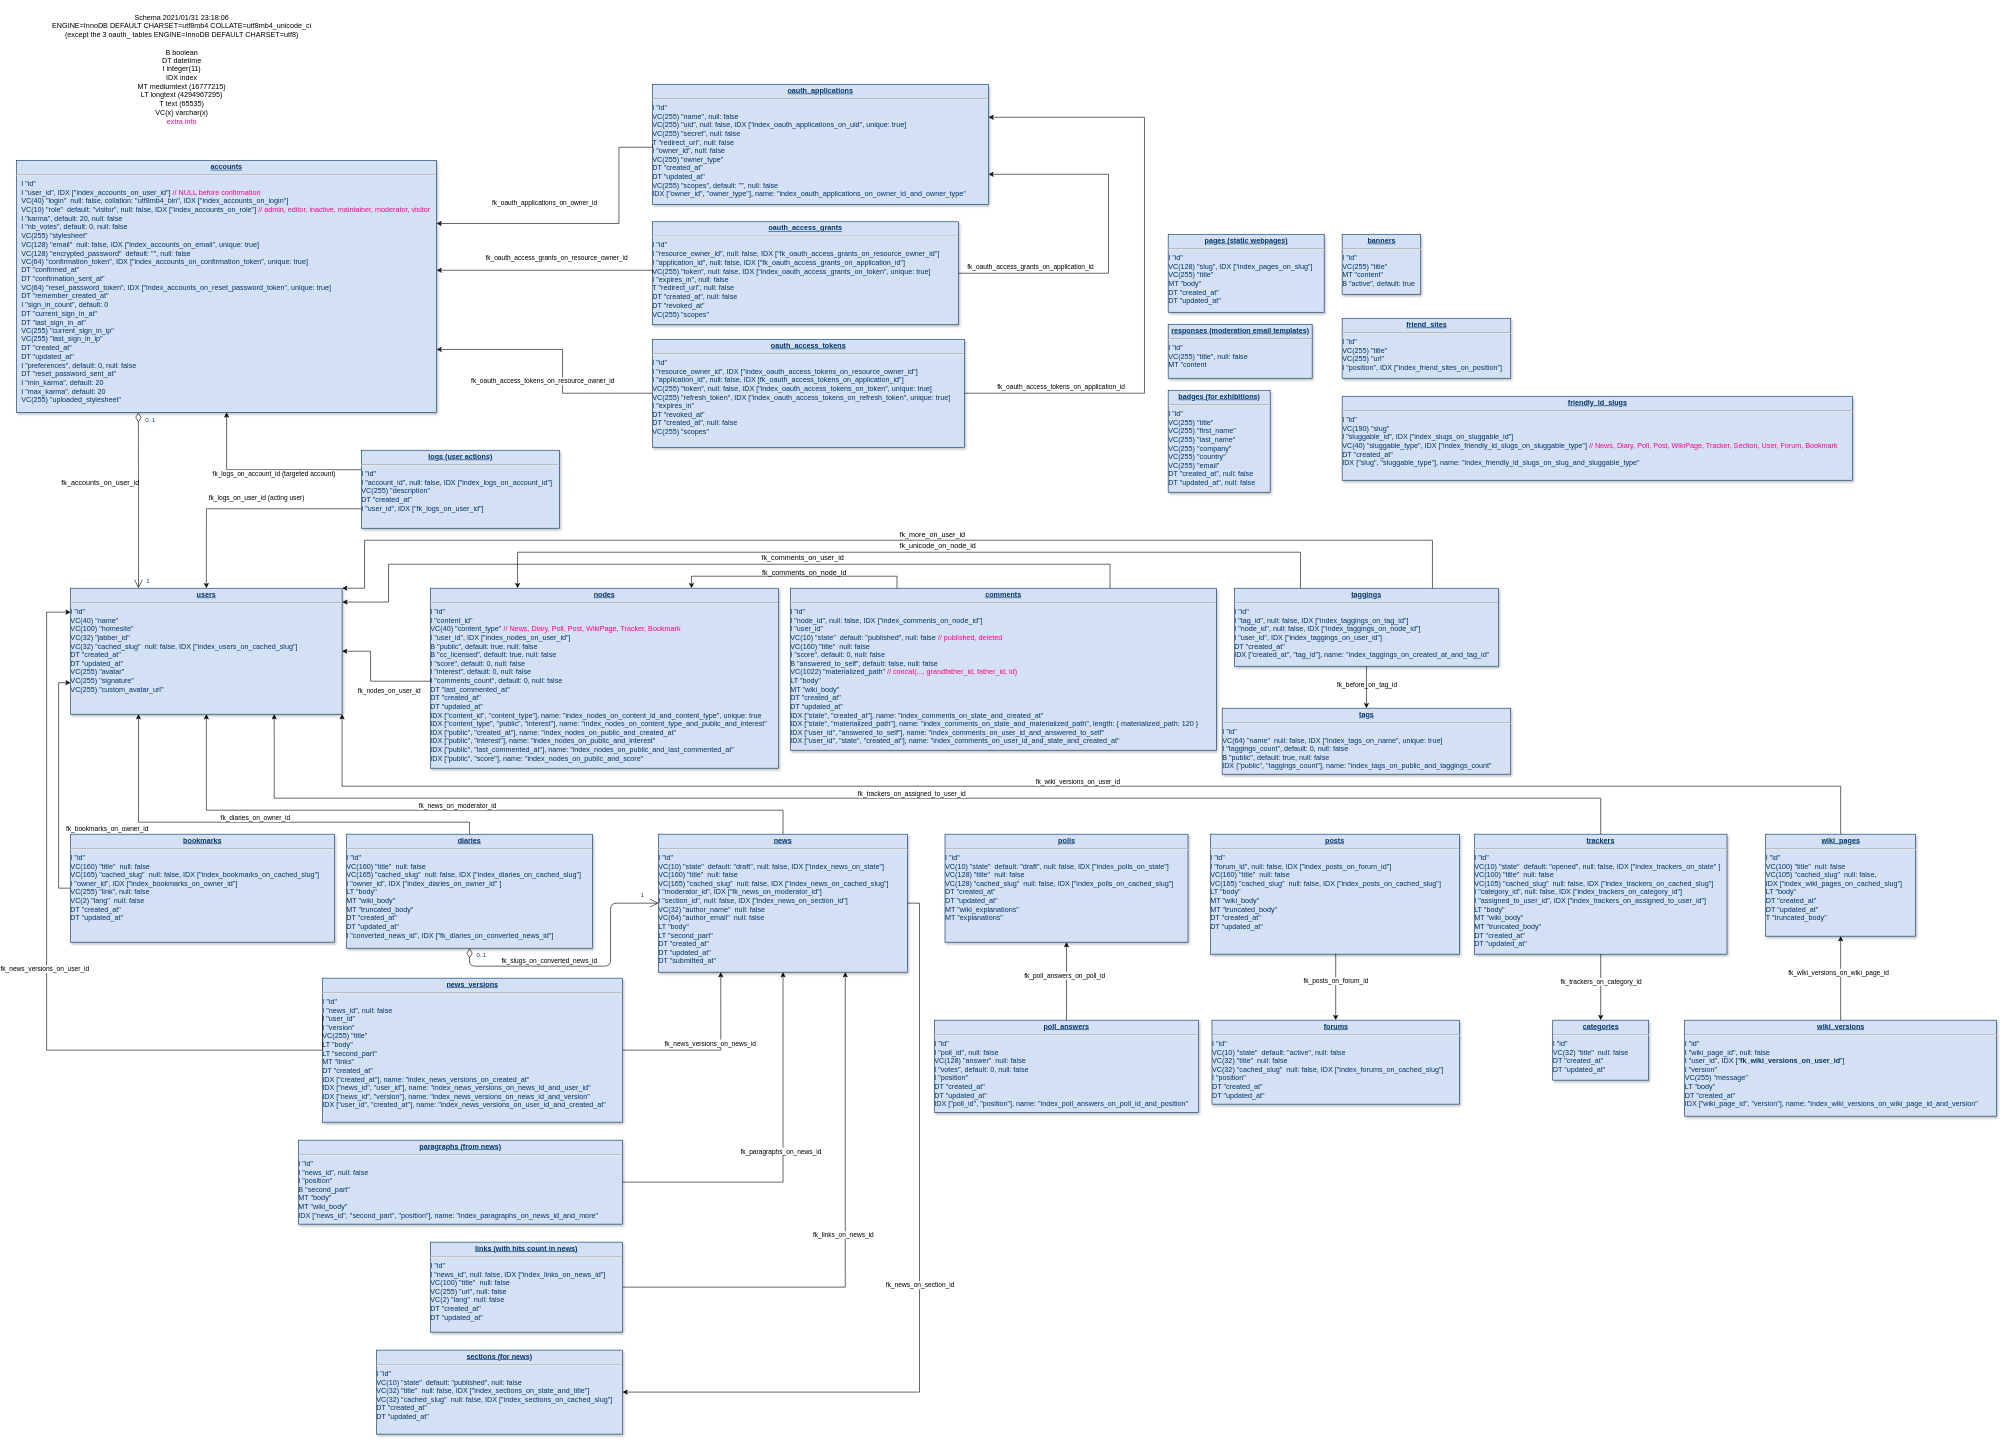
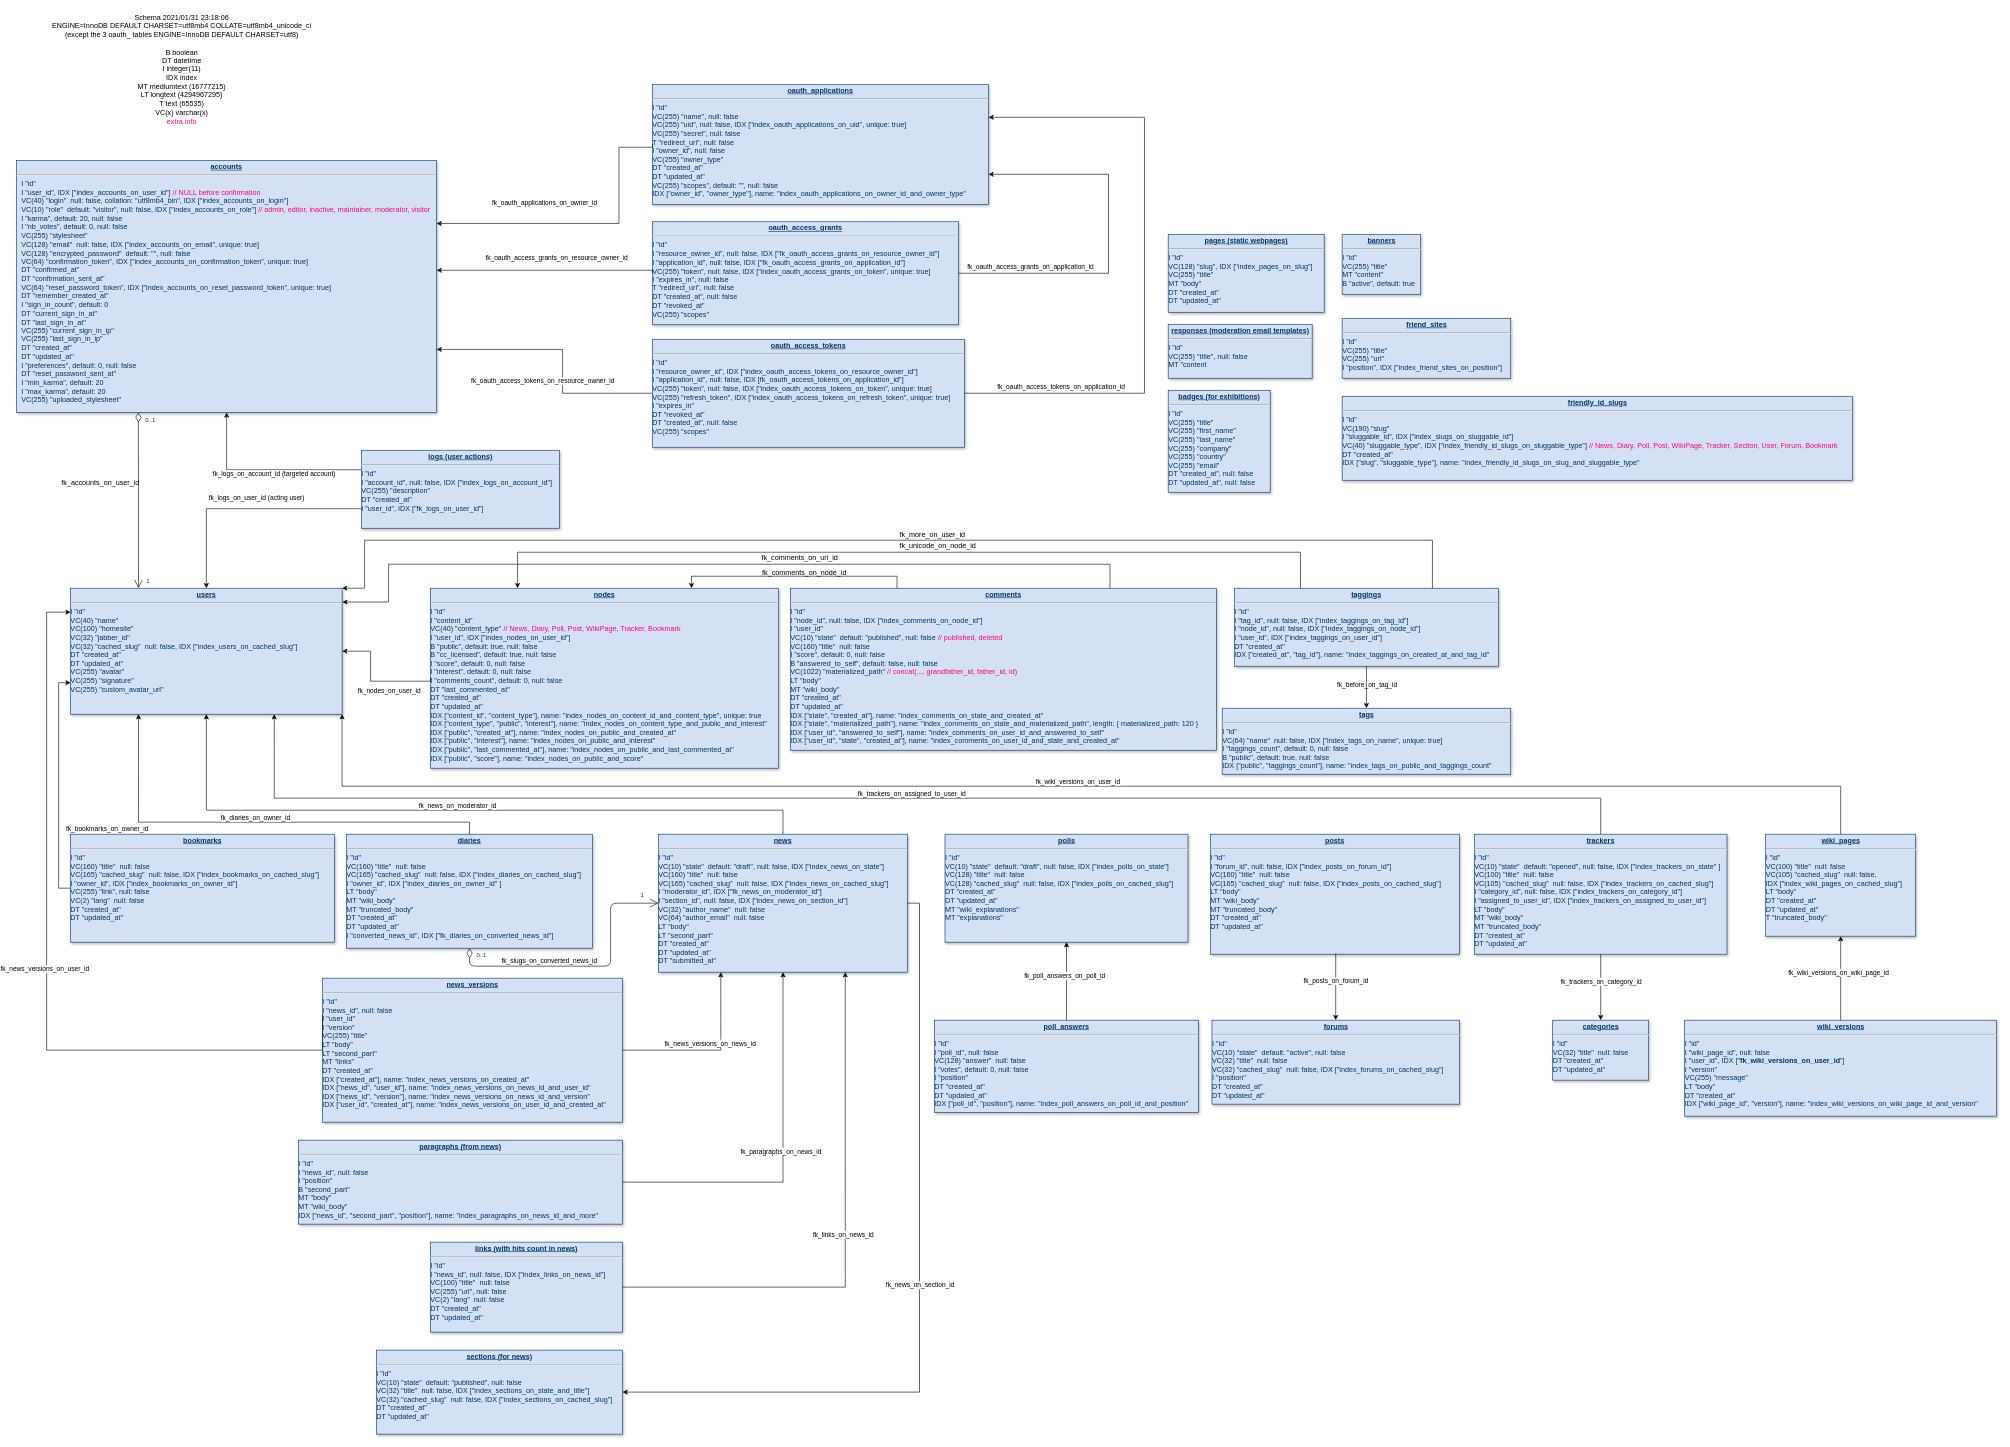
node "fk_comments_on_user_id": label "fk_comments_on_user_id" -> "fk_comments_on_uri_id"
